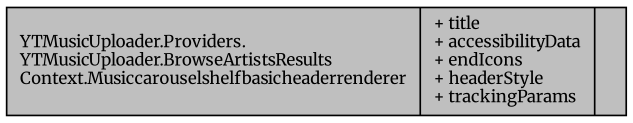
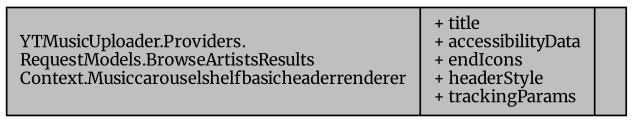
node "YTMusicUploader.Providers.": text "YTMusicUploader.BrowseArtistsResults" -> "RequestModels.BrowseArtistsResults"
